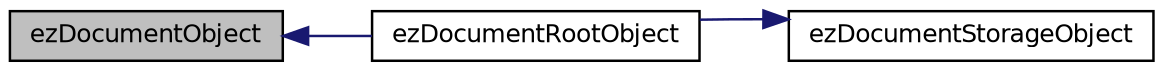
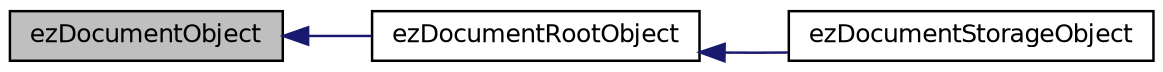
edge "ezDocumentRootObject" -> "ezDocumentStorageObject": reversed
